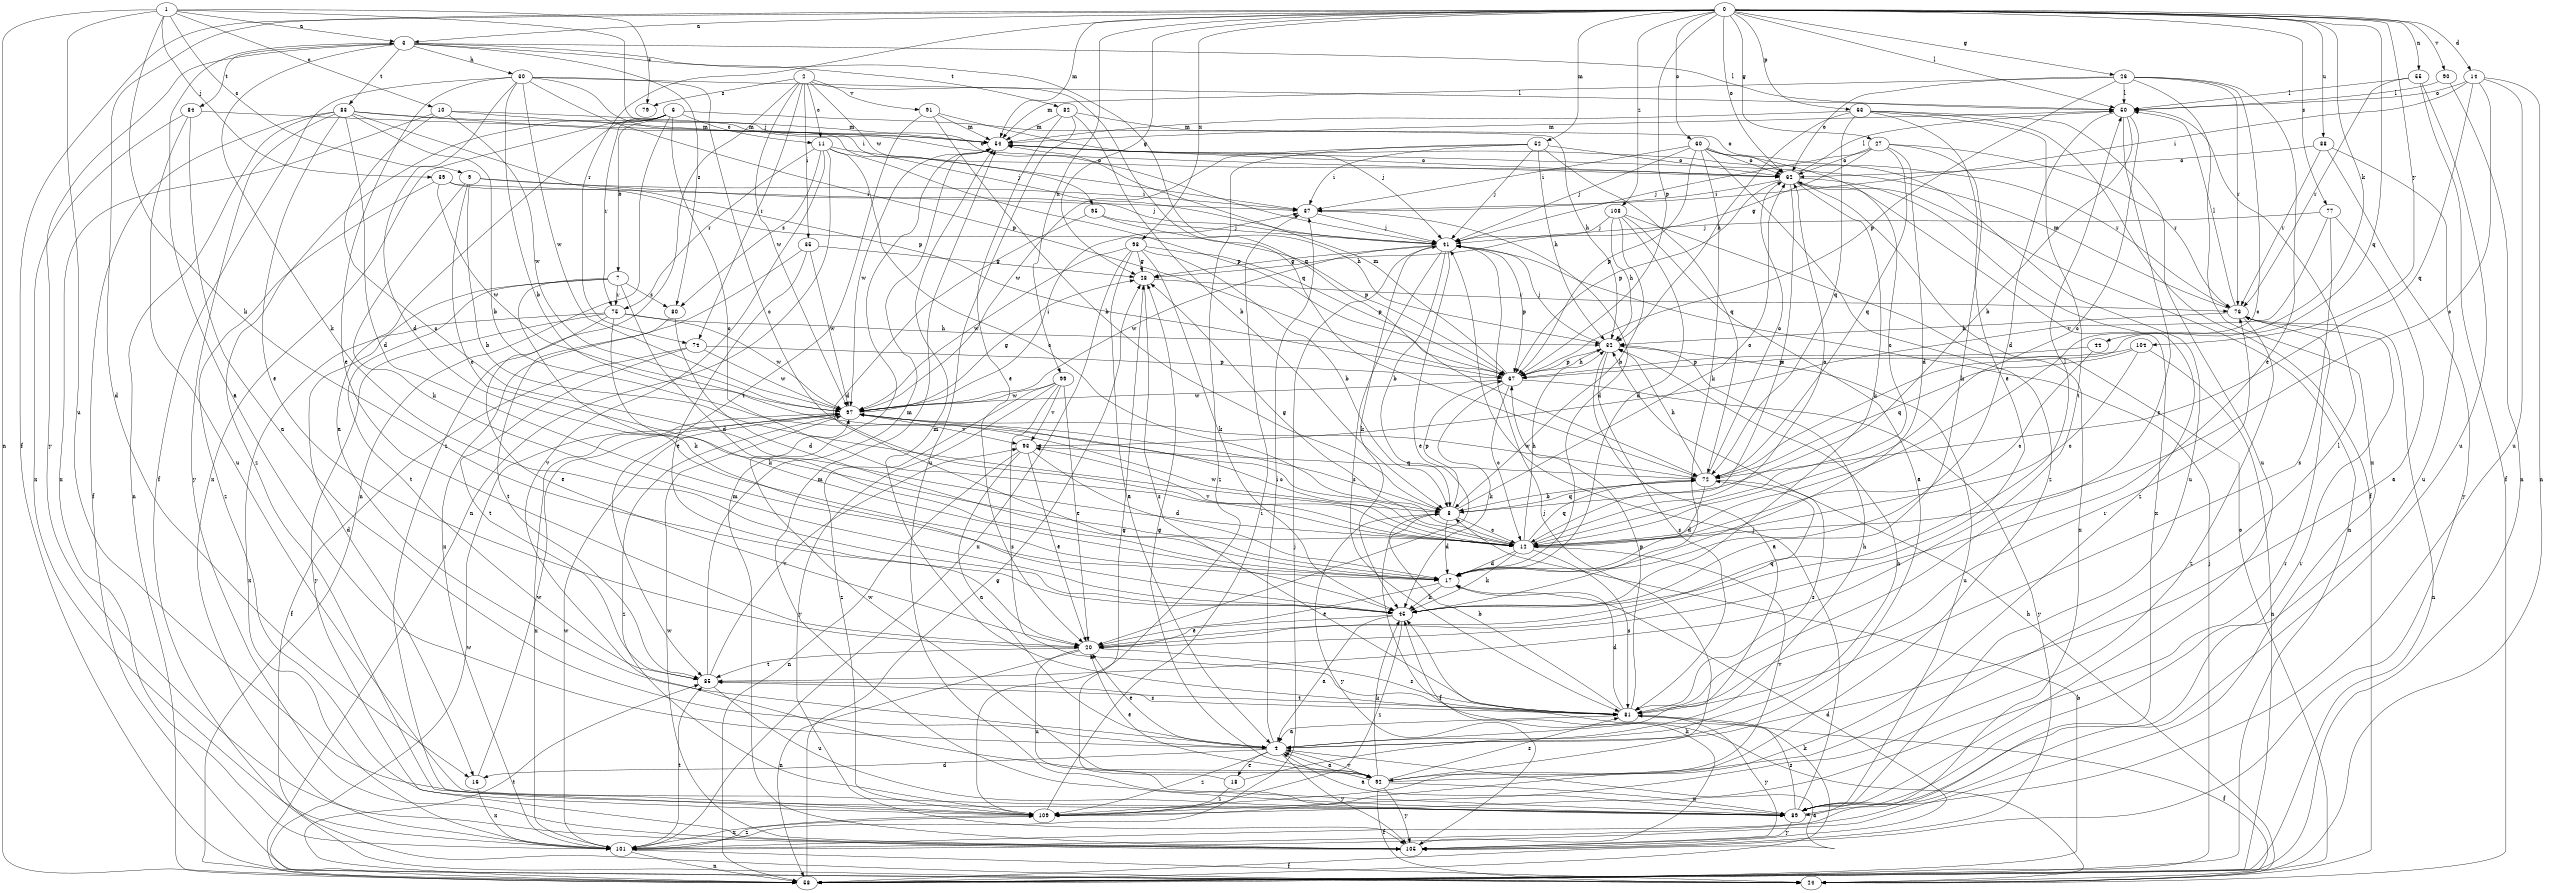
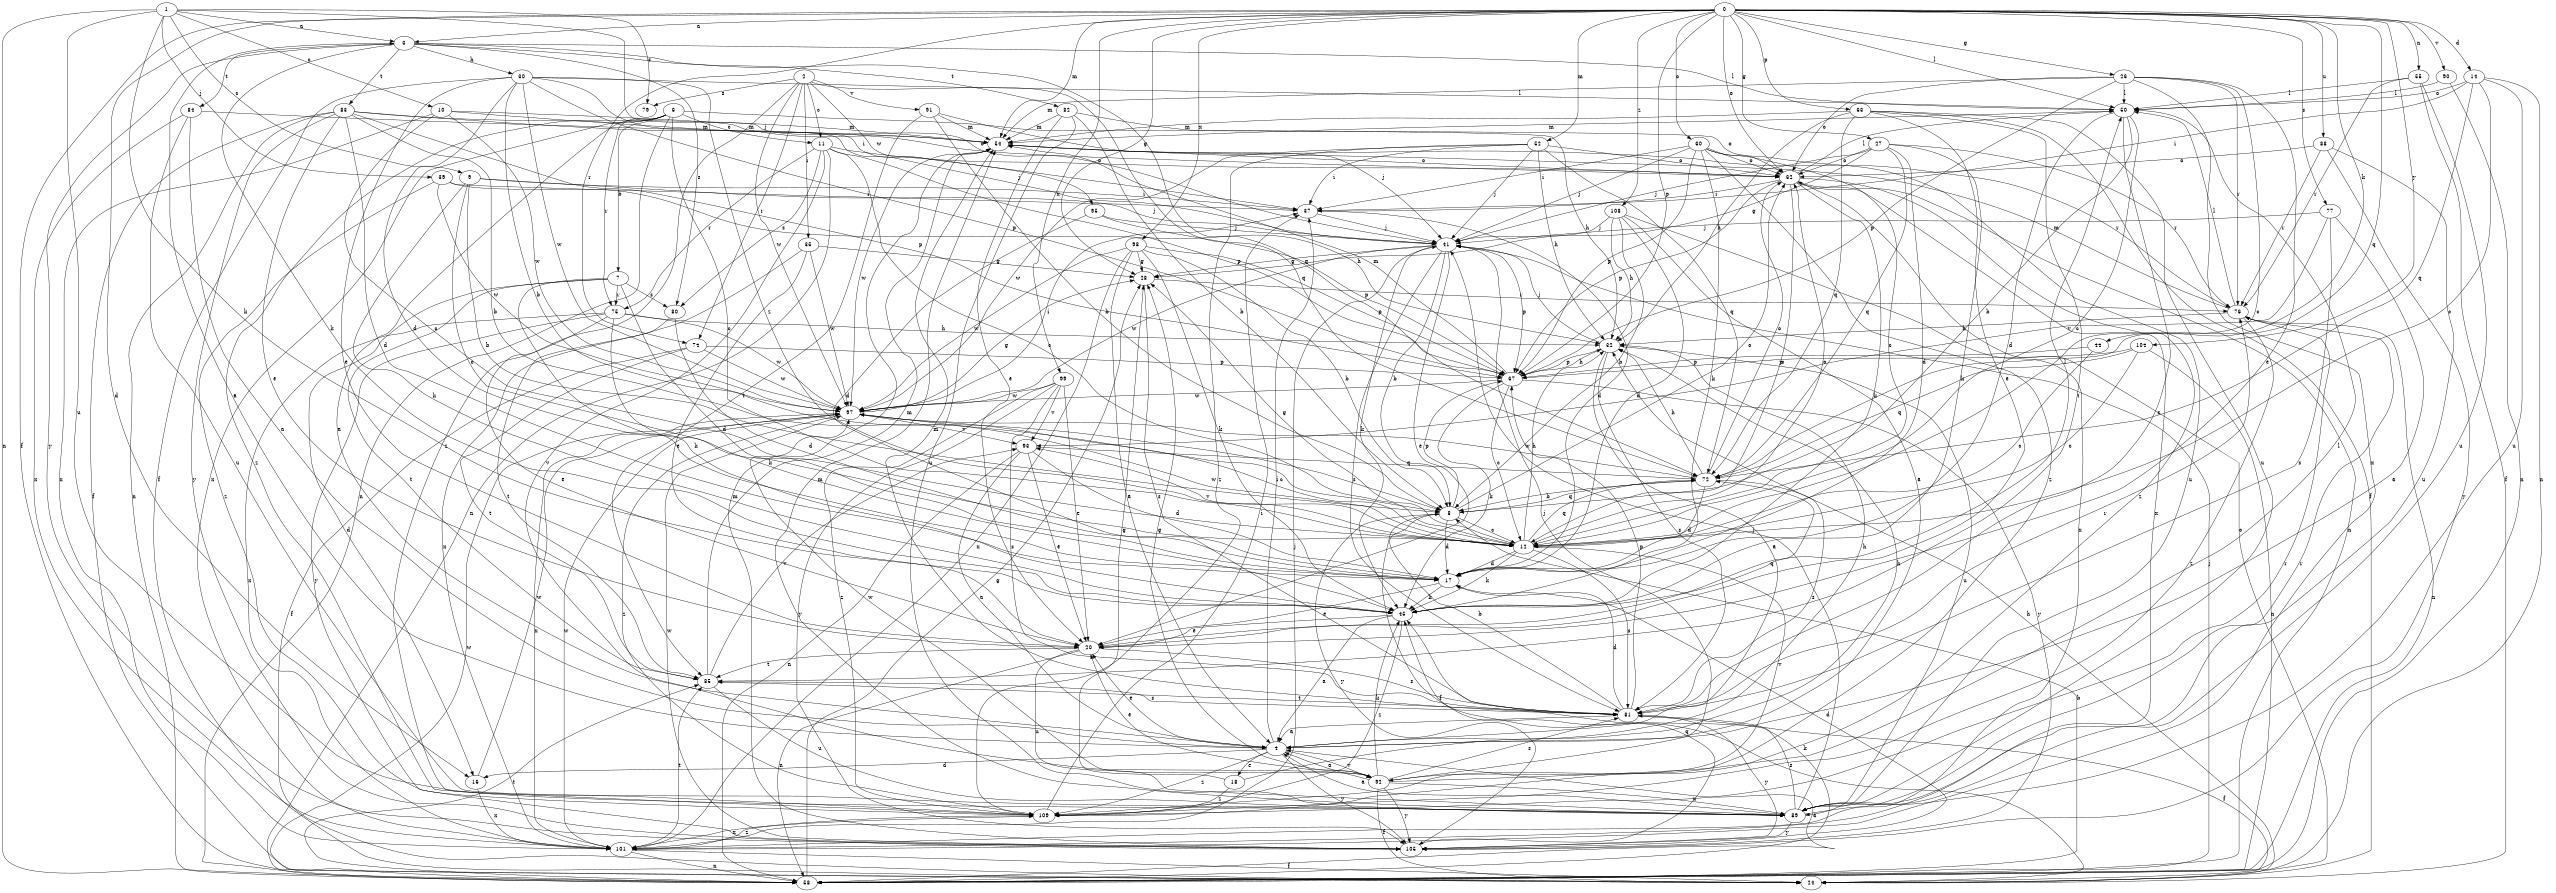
edge "30" -> "12": label "c" -> "z"
edge "105" -> "45": label "k" -> "q"
